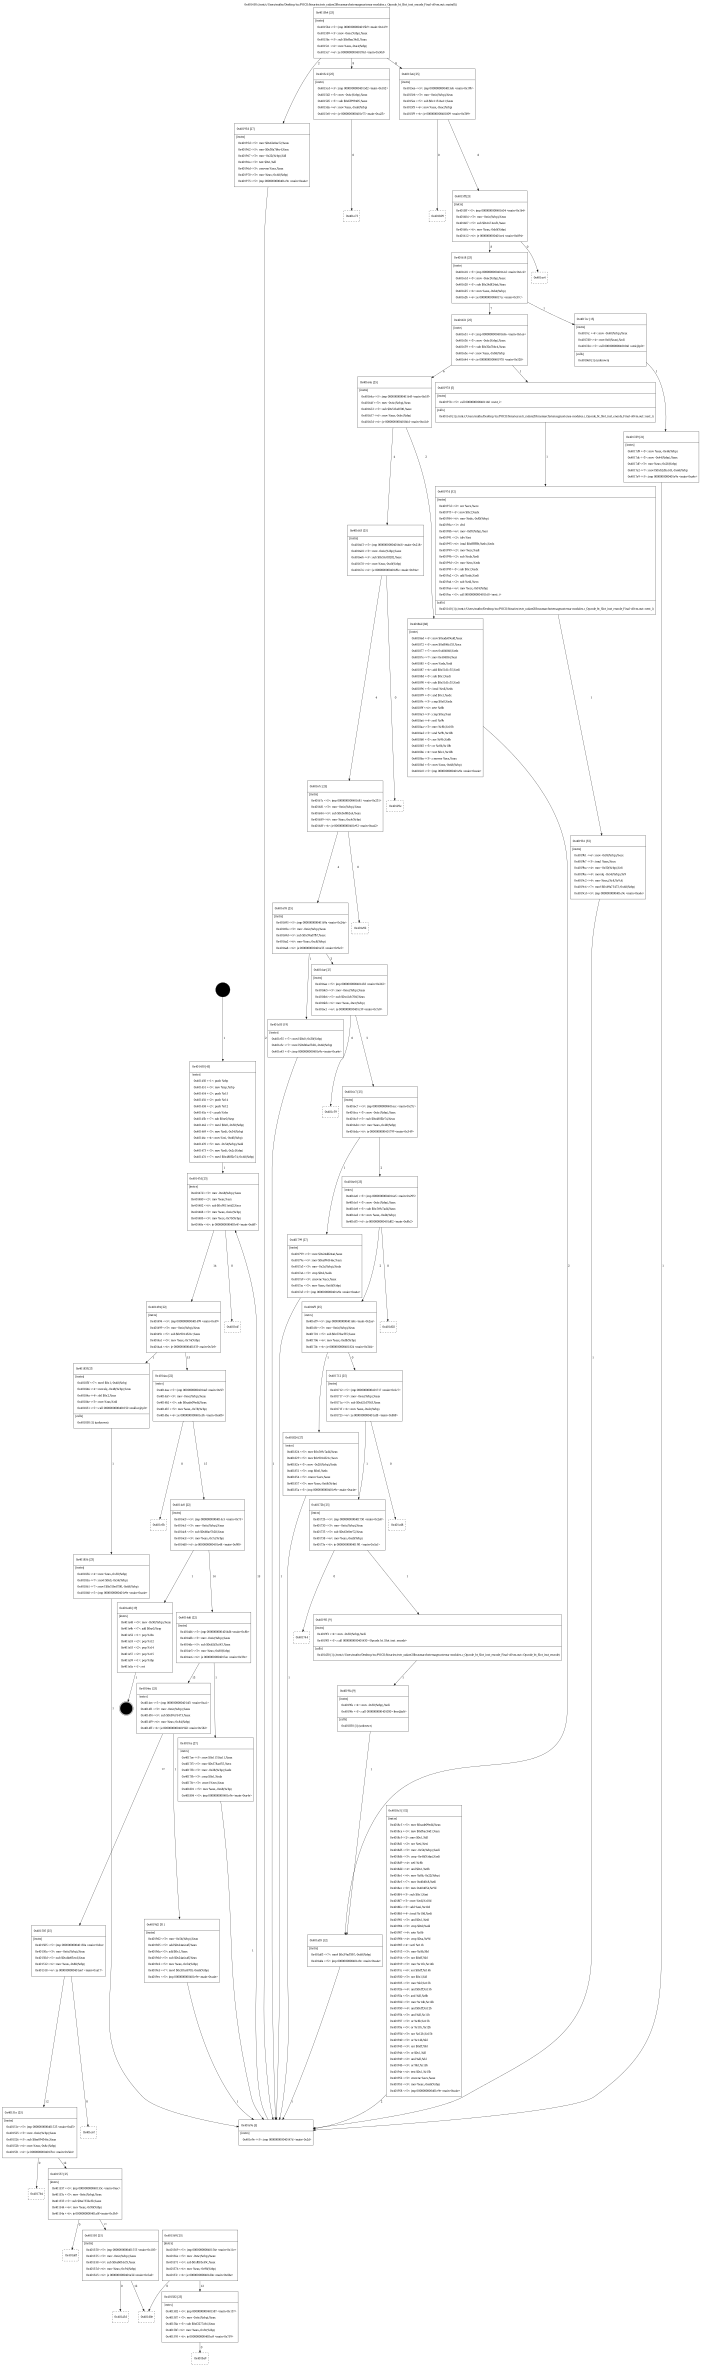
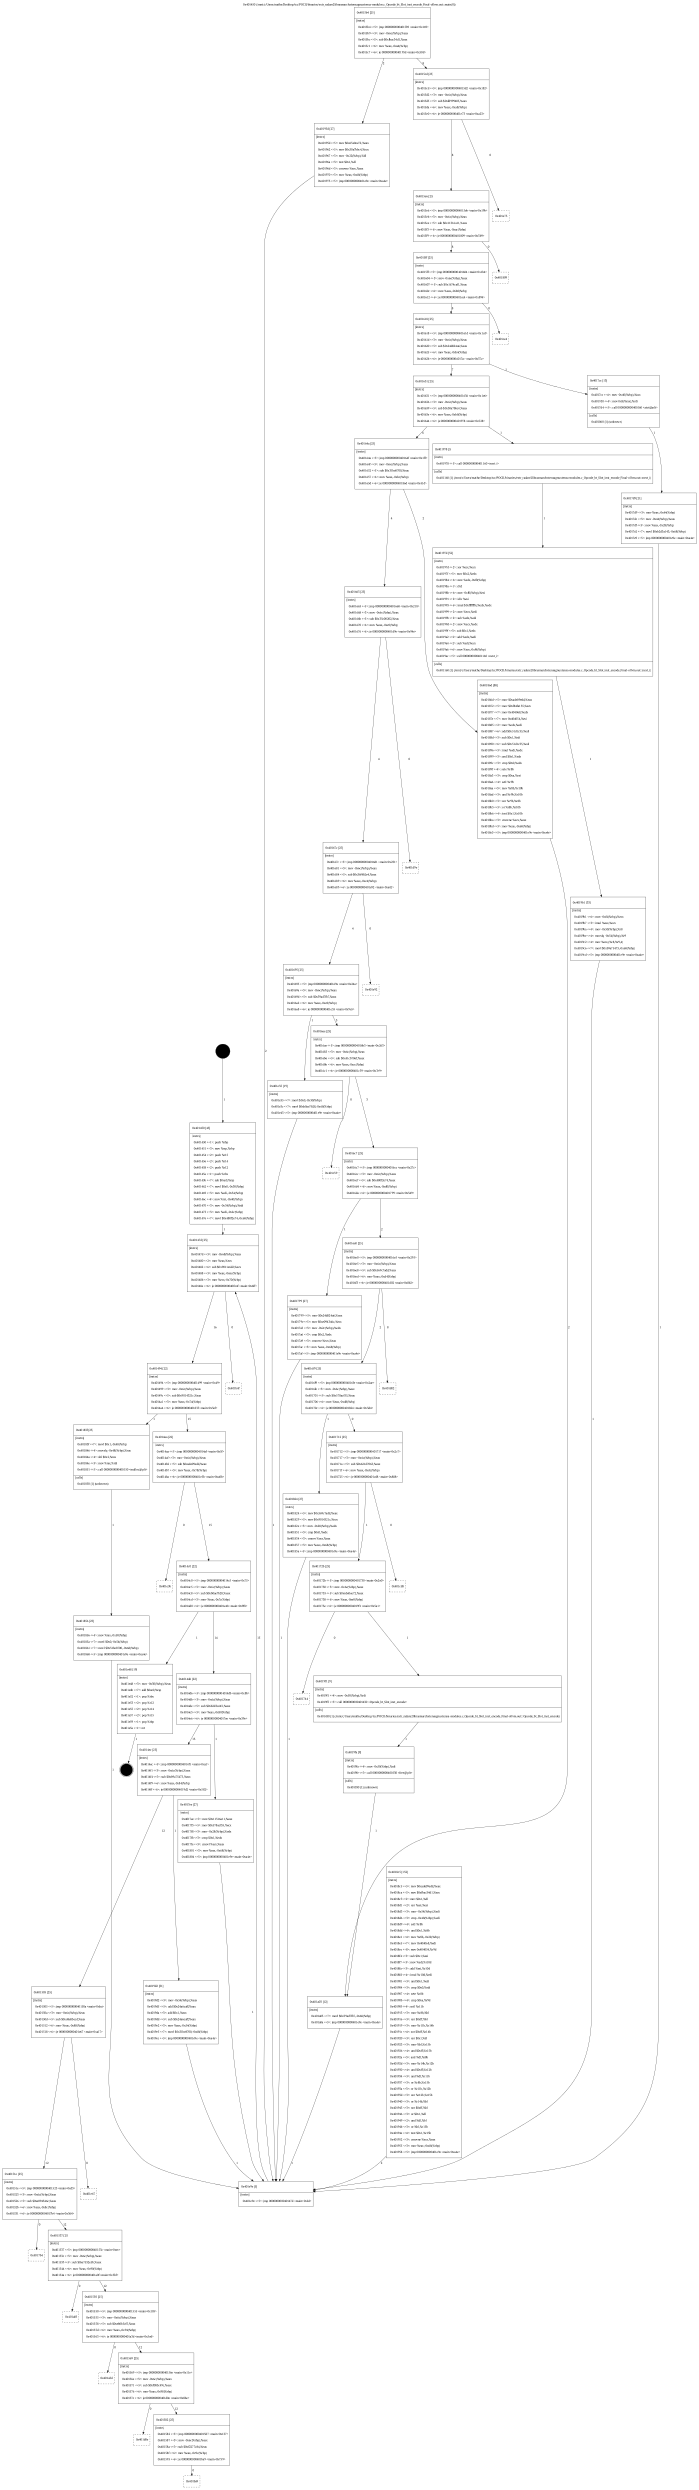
edge "0x4015b4 [25]" -> "0x4015e6 [25]": now "0x4015cd [25]" -> "0x4015e6 [25]"
edge "0x401550 [25]" -> "0x401d0e": now "0x401550 [25]" -> "0x401569 [25]"
